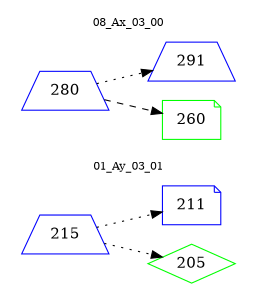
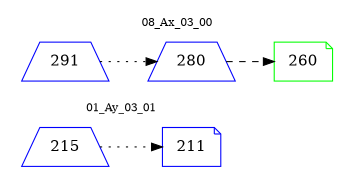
edge "280" -> "291": reversed
node "205": removed
